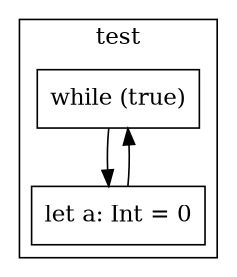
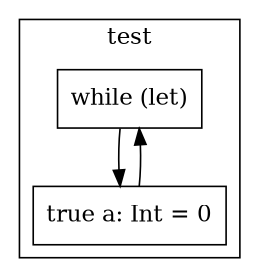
node "while (true)": label "while (true)" -> "while (let)"
node "let a: Int = 0": label "let a: Int = 0" -> "true a: Int = 0"
